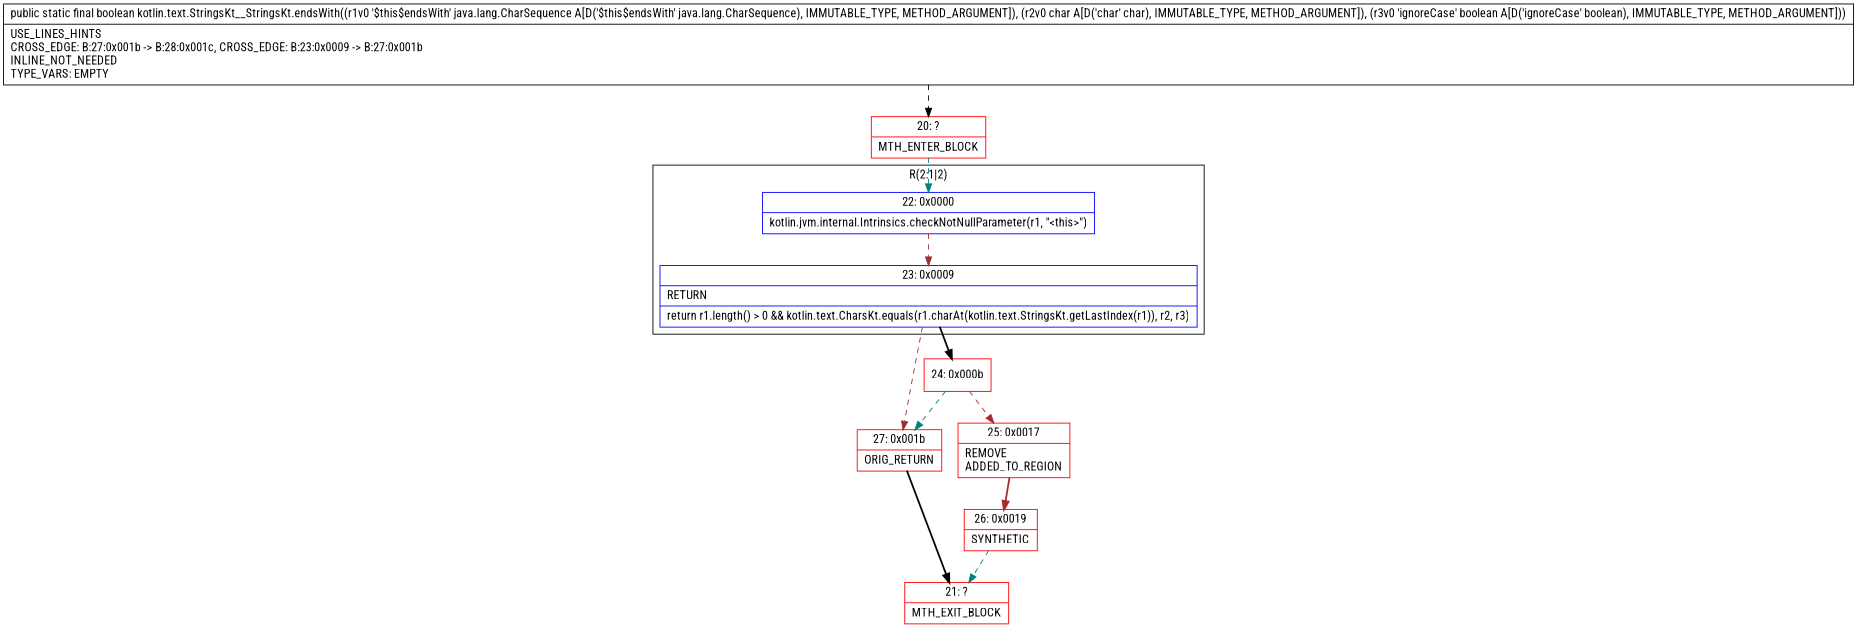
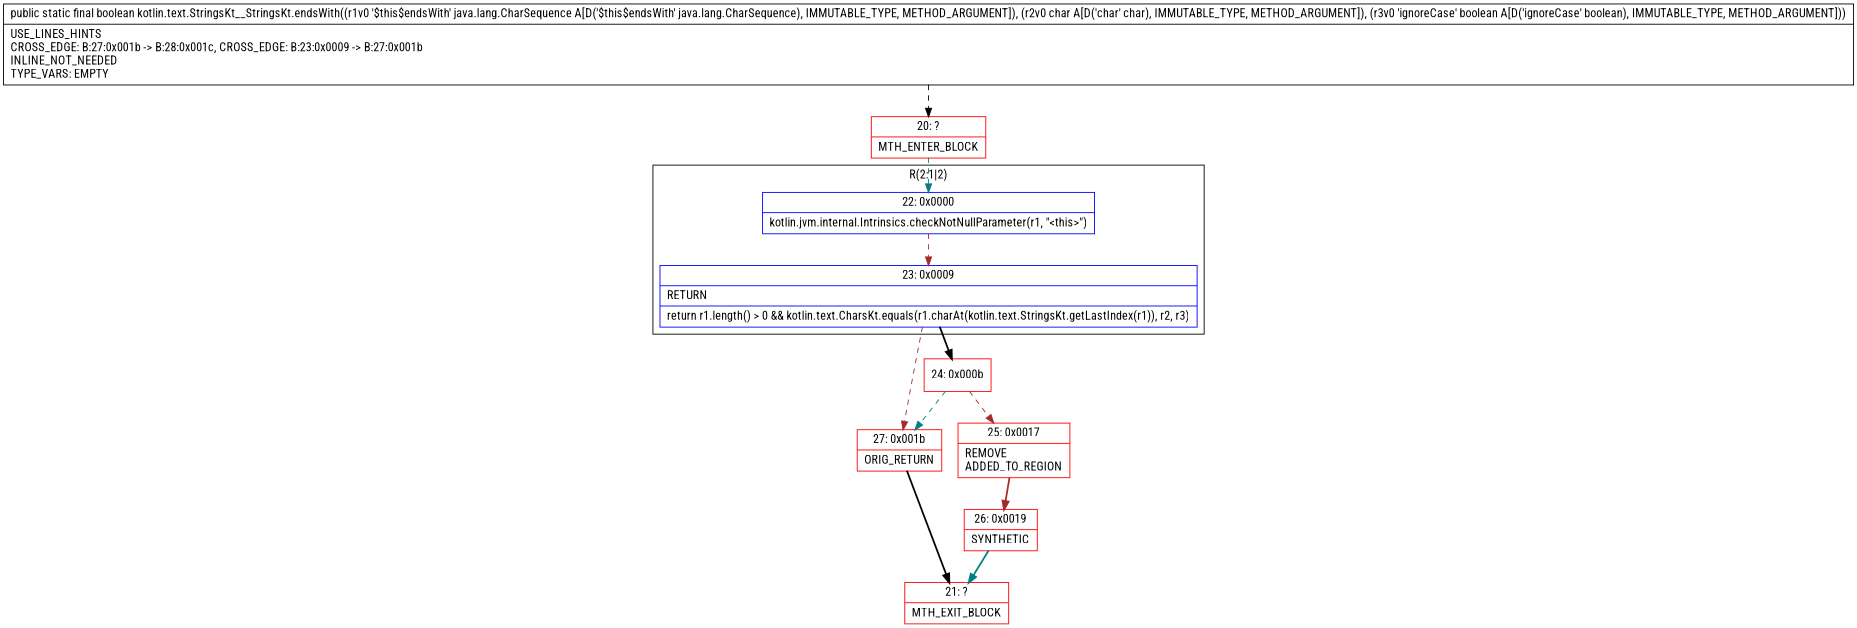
edge "26: 0x0019" -> "21: ?": style dashed -> bold
